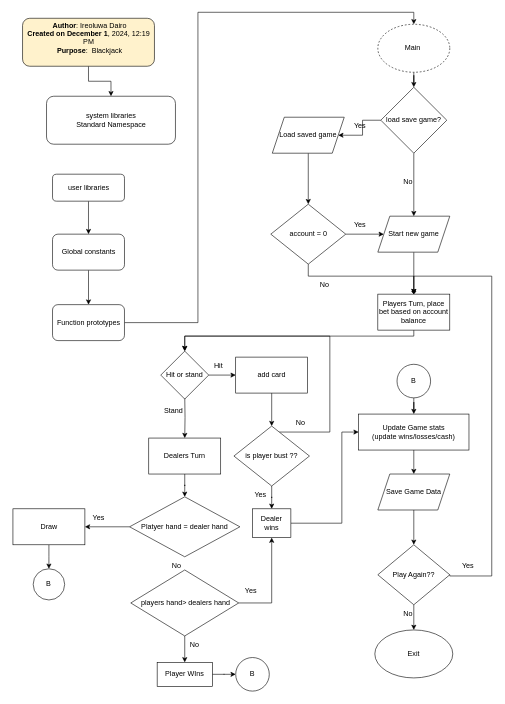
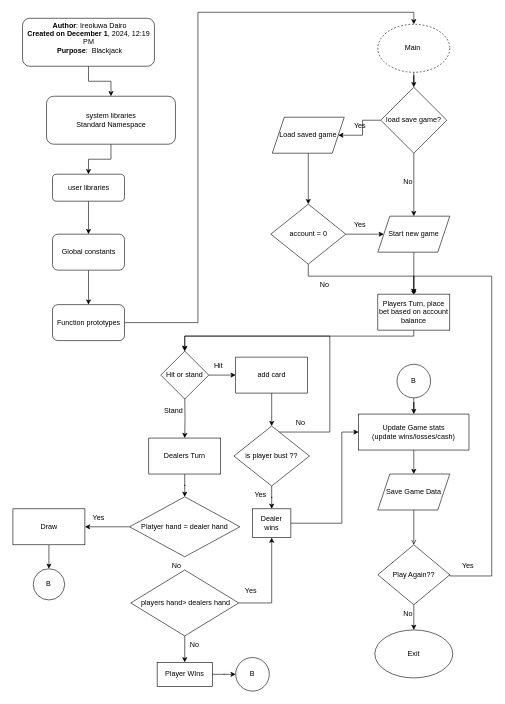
node "Author: Ireoluwa Dairo Created on December 1, 2024, 12:19 PM Purpose: Blackjack": fillcolor #fff2cc -> #ffffff
edge "system libraries Standard Namespace" -> "user libraries": added
edge "Save Game Data" -> "Play Again??": arrowhead classic -> open
